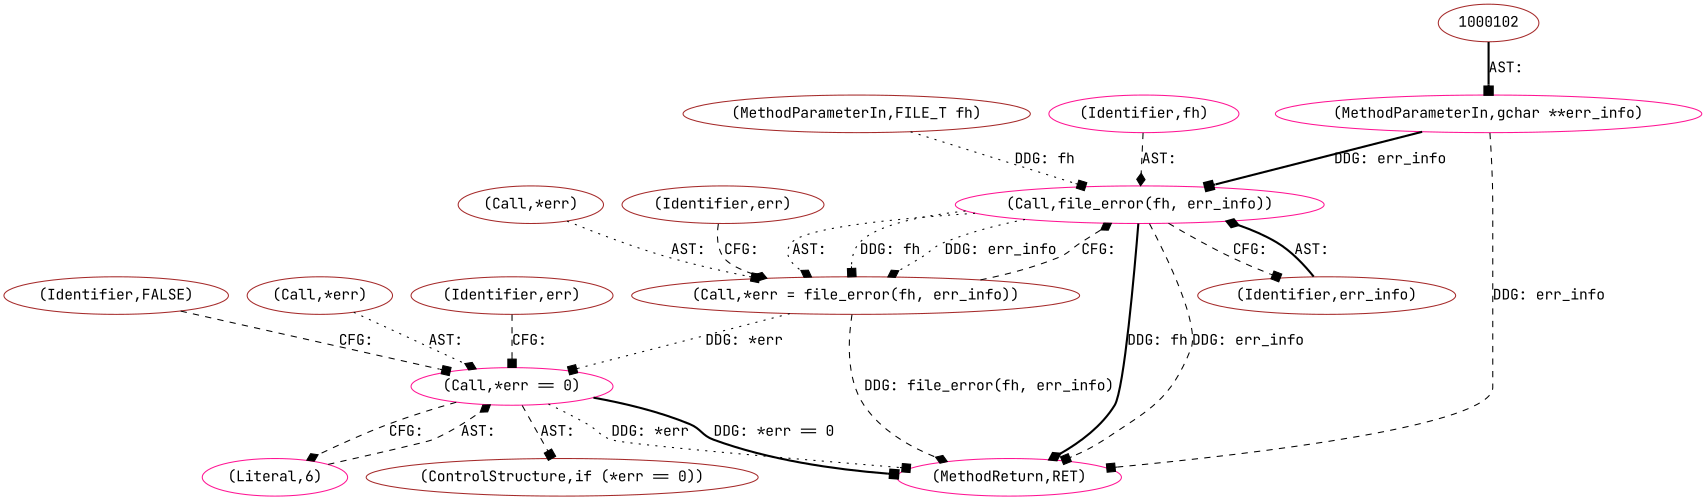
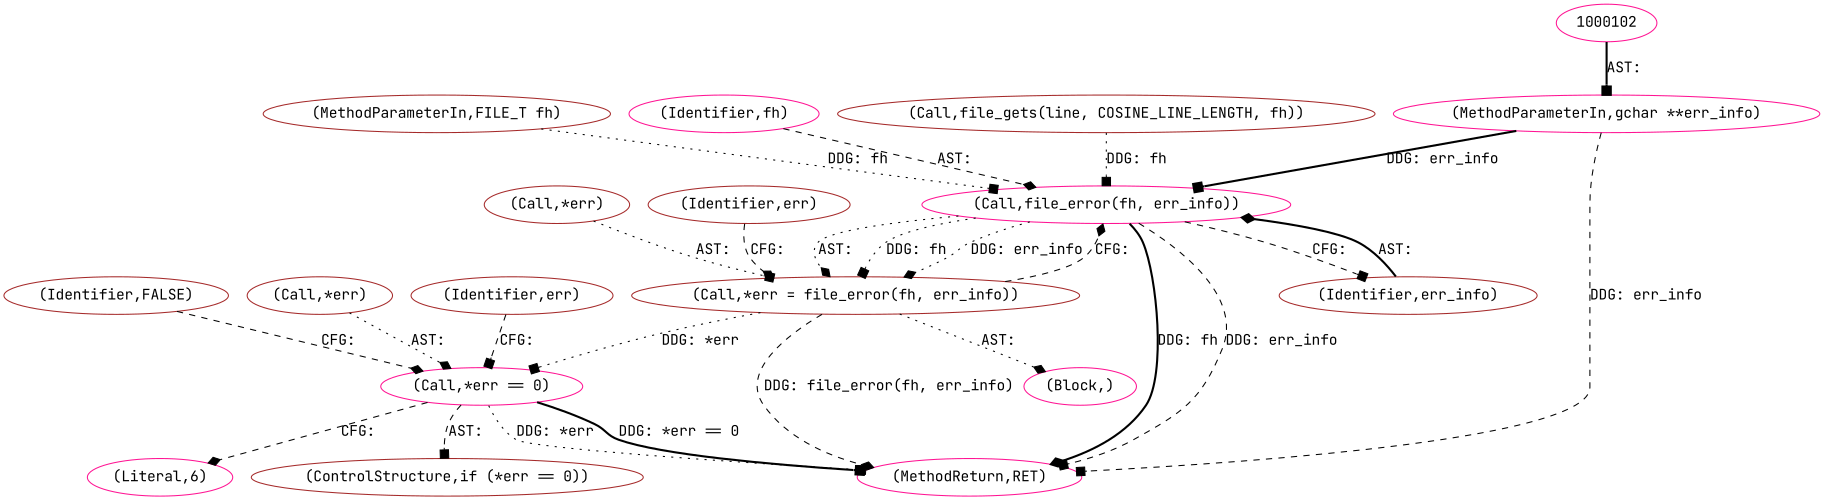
node "1000102": color brown -> deeppink
node "(Call,file_gets(line, COSINE_LINE_LENGTH, fh))": added
edge "(Identifier,FALSE)" -> "(Call,*err == 0)": arrowhead box -> diamond
node "(Block,)": added
edge "(Literal,6)" -> "(Call,*err == 0)": removed, label "AST:"
